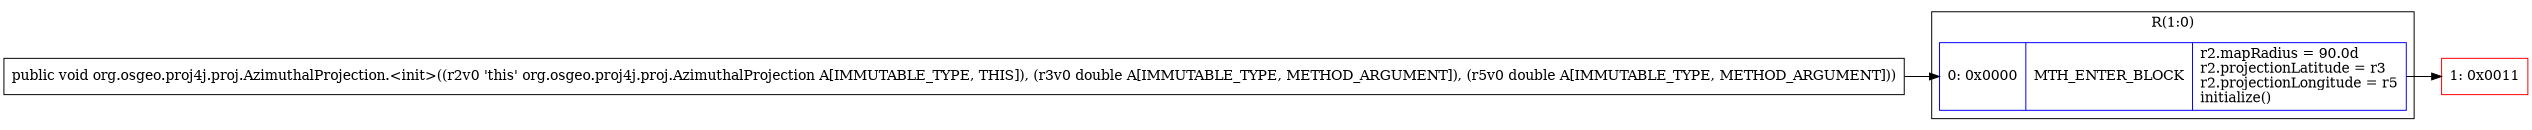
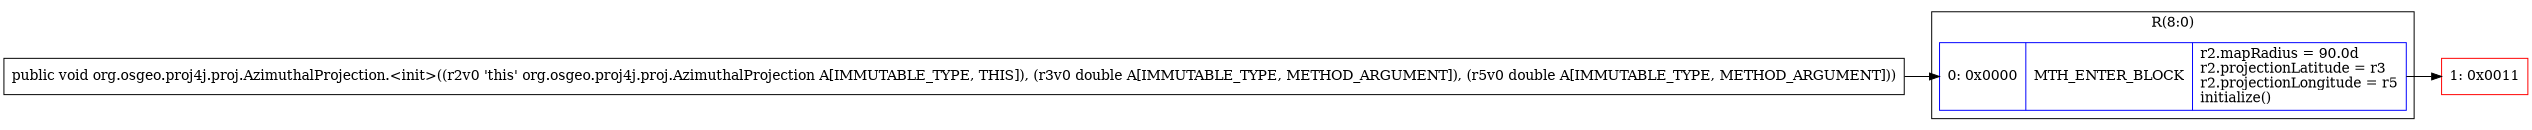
cluster "R(1:0)": label "R(1:0)" -> "R(8:0)"
